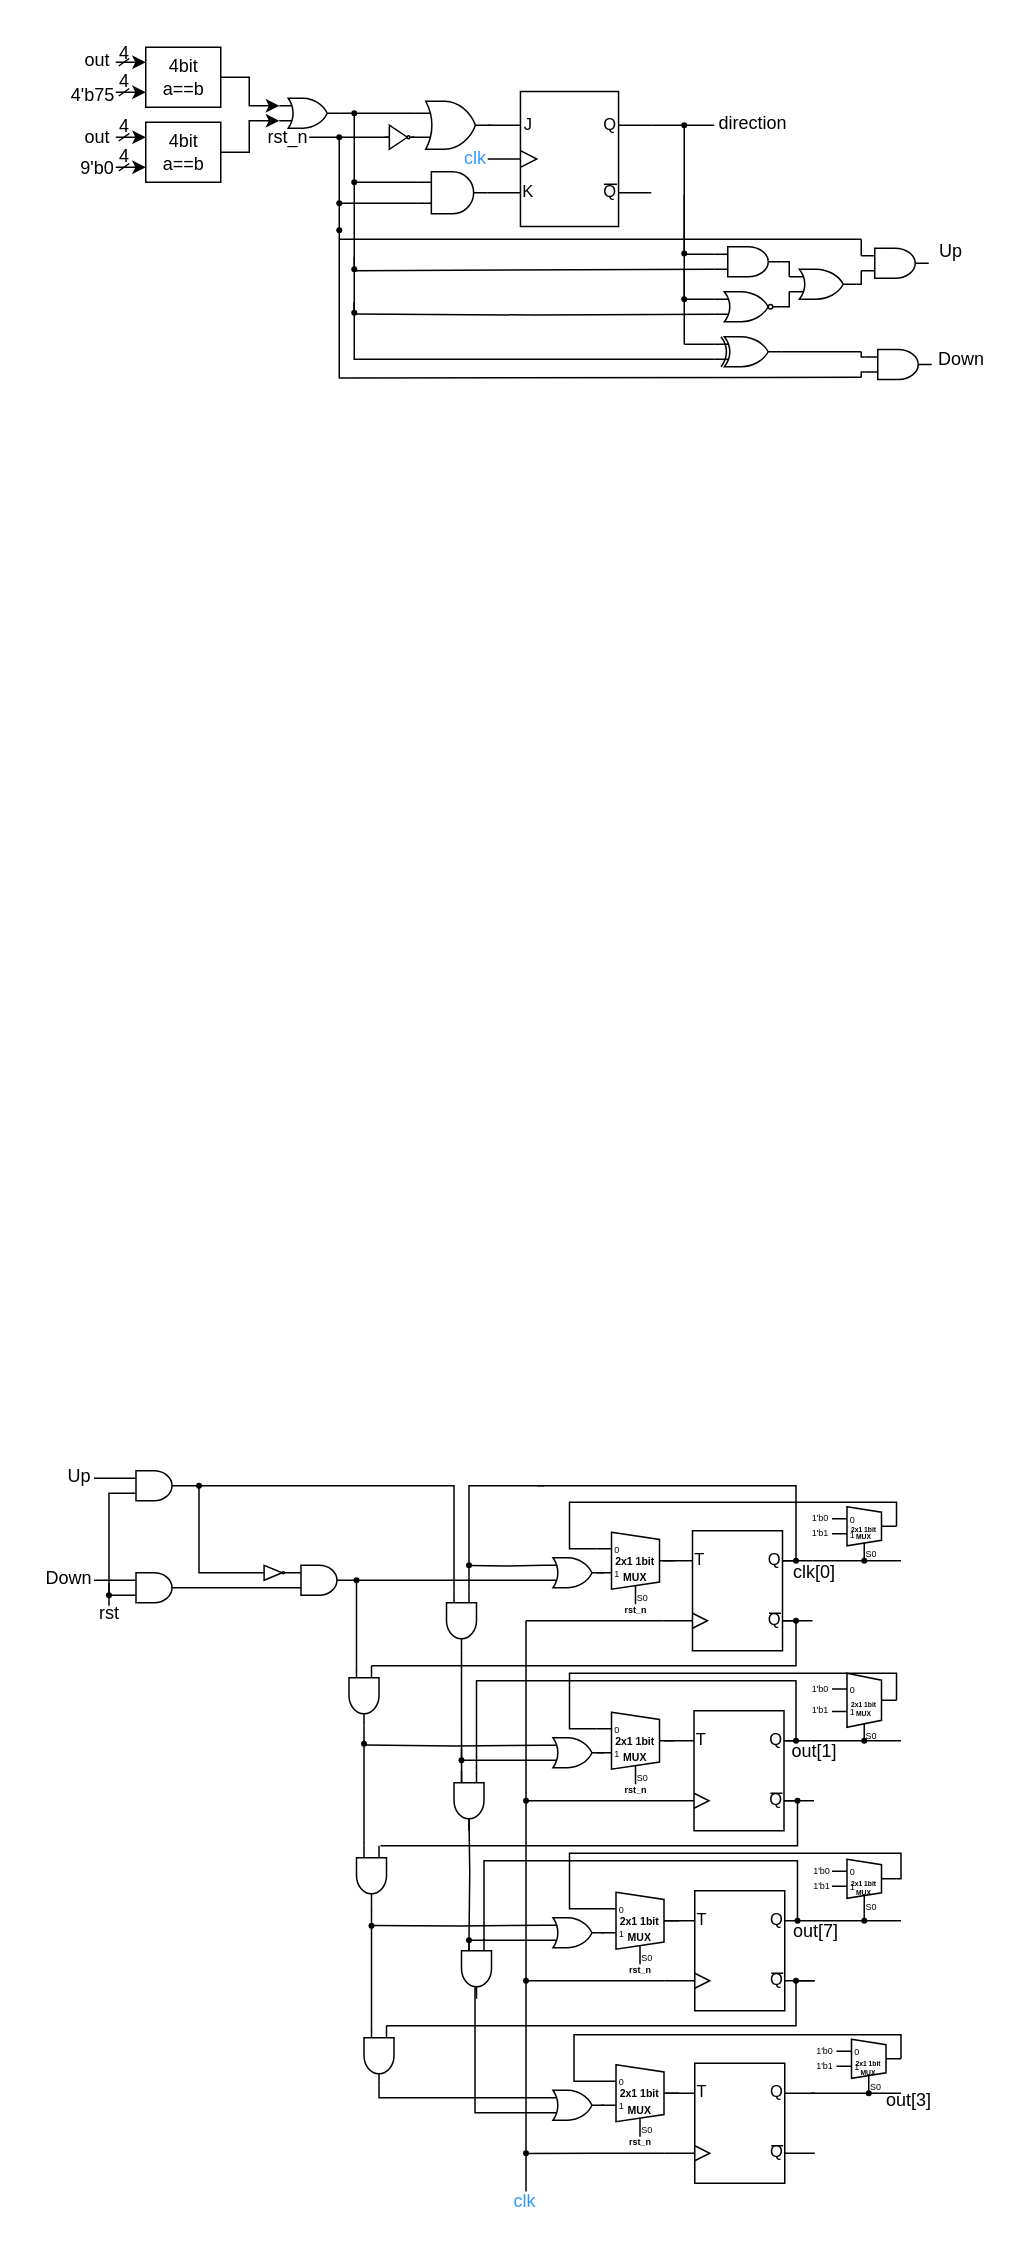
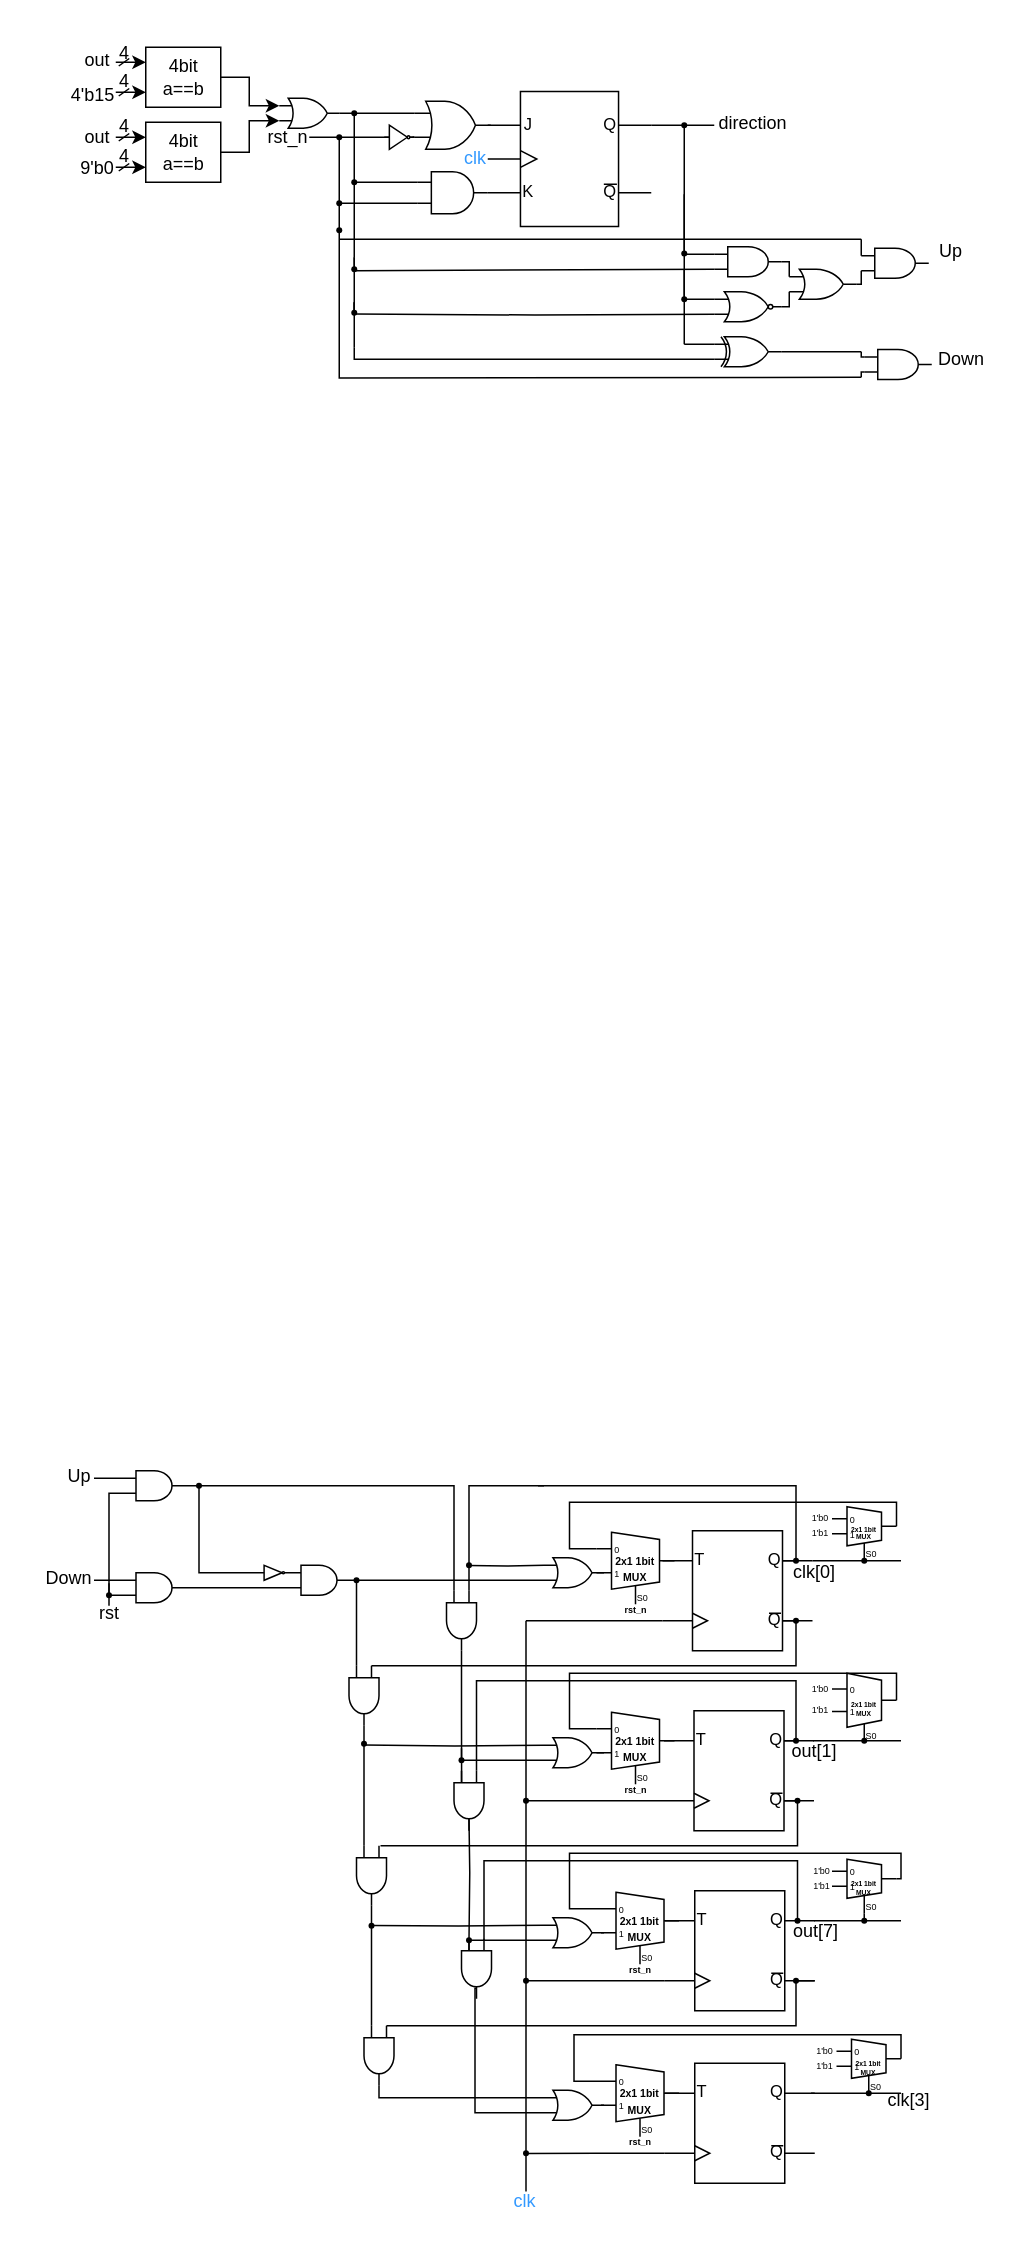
node "4'b75": label "4'b75" -> "4'b15"
node "out[3]": label "out[3]" -> "clk[3]"
